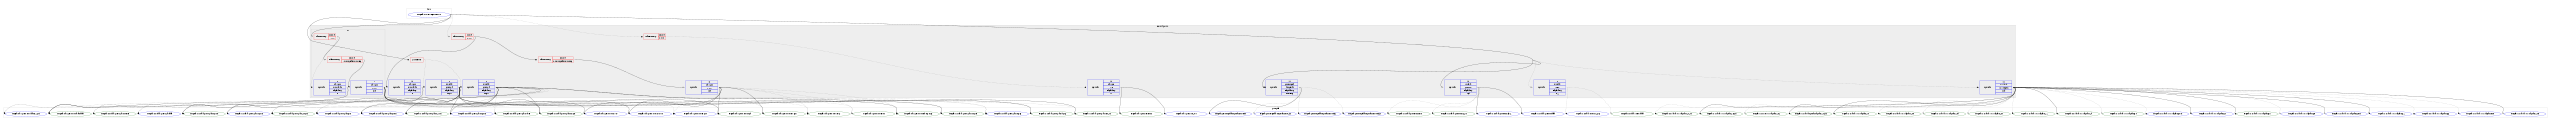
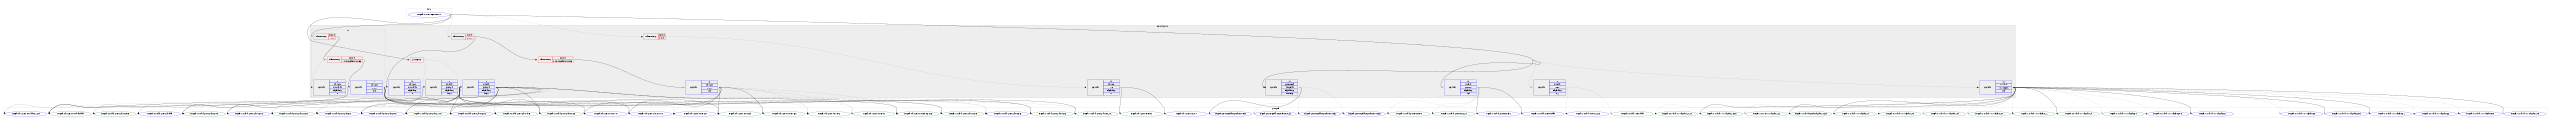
node "portage://sys-kernel/linux-headers-5.2": removed
